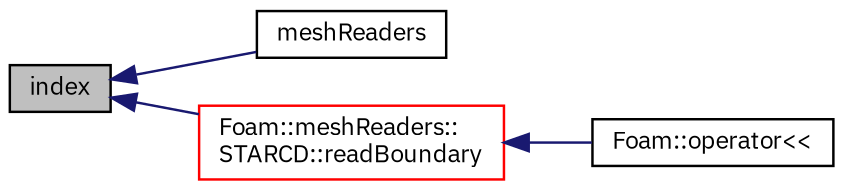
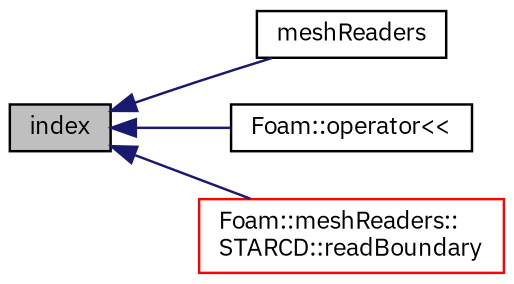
edge "Foam::operator<<" -> "Foam::meshReaders:: STARCD::readBoundary": now "Foam::operator<<" -> "index"
